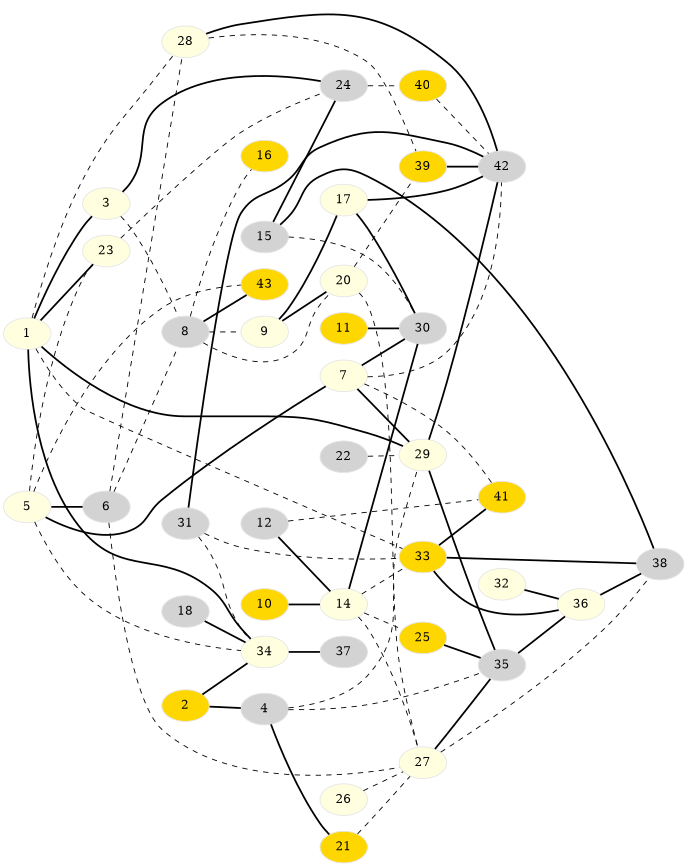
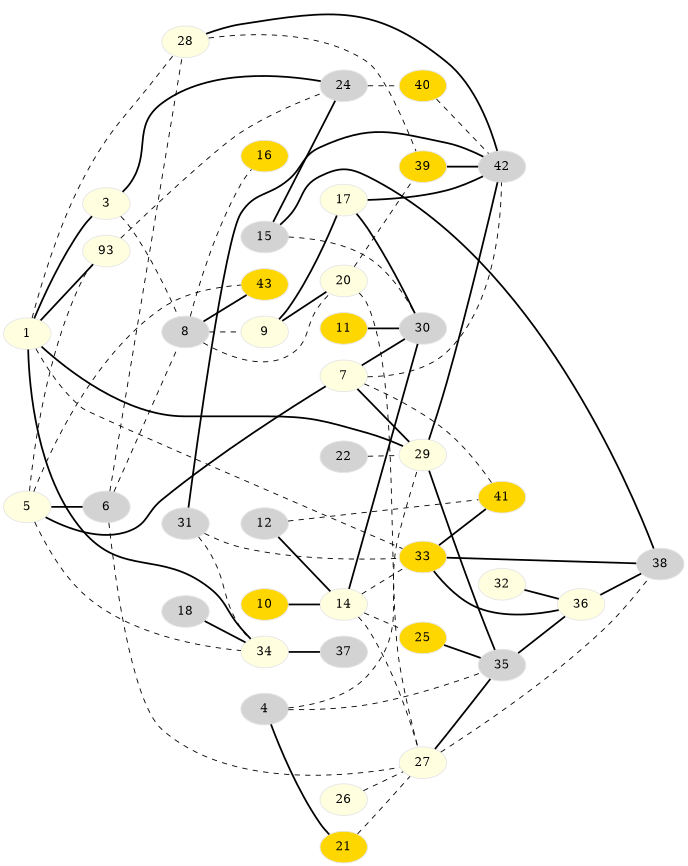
node "23": label "23" -> "93"
node "2": removed
